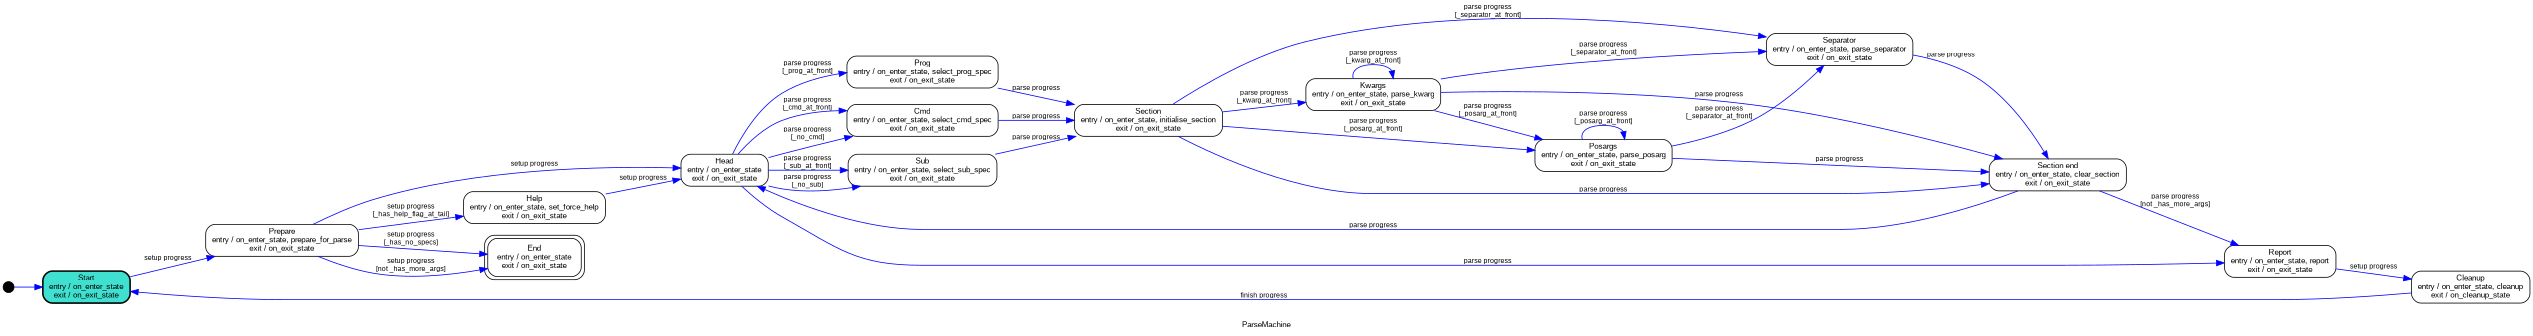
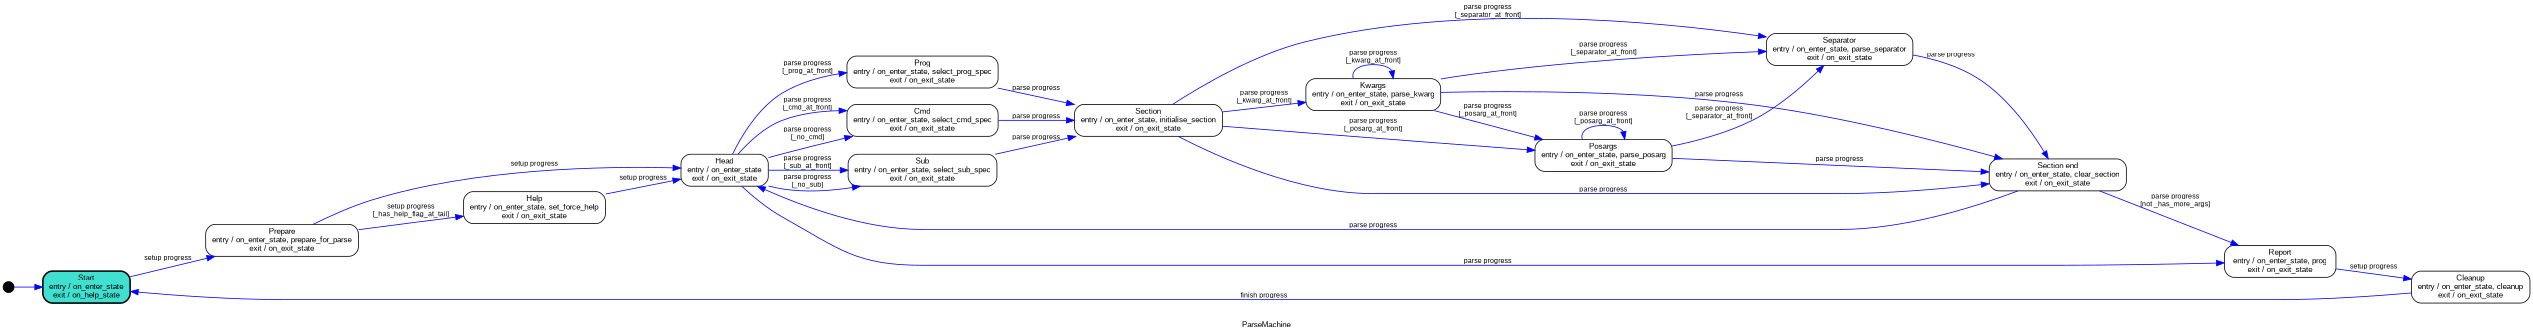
node "End entry / on_enter_state exit / on_exit_state": removed
node "Report entry / on_enter_state, report exit / on_exit_state": label "Report entry / on_enter_state, report exit / on_exit_state" -> "Report entry / on_enter_state, prog exit / on_exit_state"
node "Start entry / on_enter_state exit / on_exit_state": label "Start entry / on_enter_state exit / on_exit_state" -> "Start entry / on_enter_state exit / on_help_state"
node "Cleanup entry / on_enter_state, cleanup exit / on_cleanup_state": label "Cleanup entry / on_enter_state, cleanup exit / on_cleanup_state" -> "Cleanup entry / on_enter_state, cleanup exit / on_exit_state"
